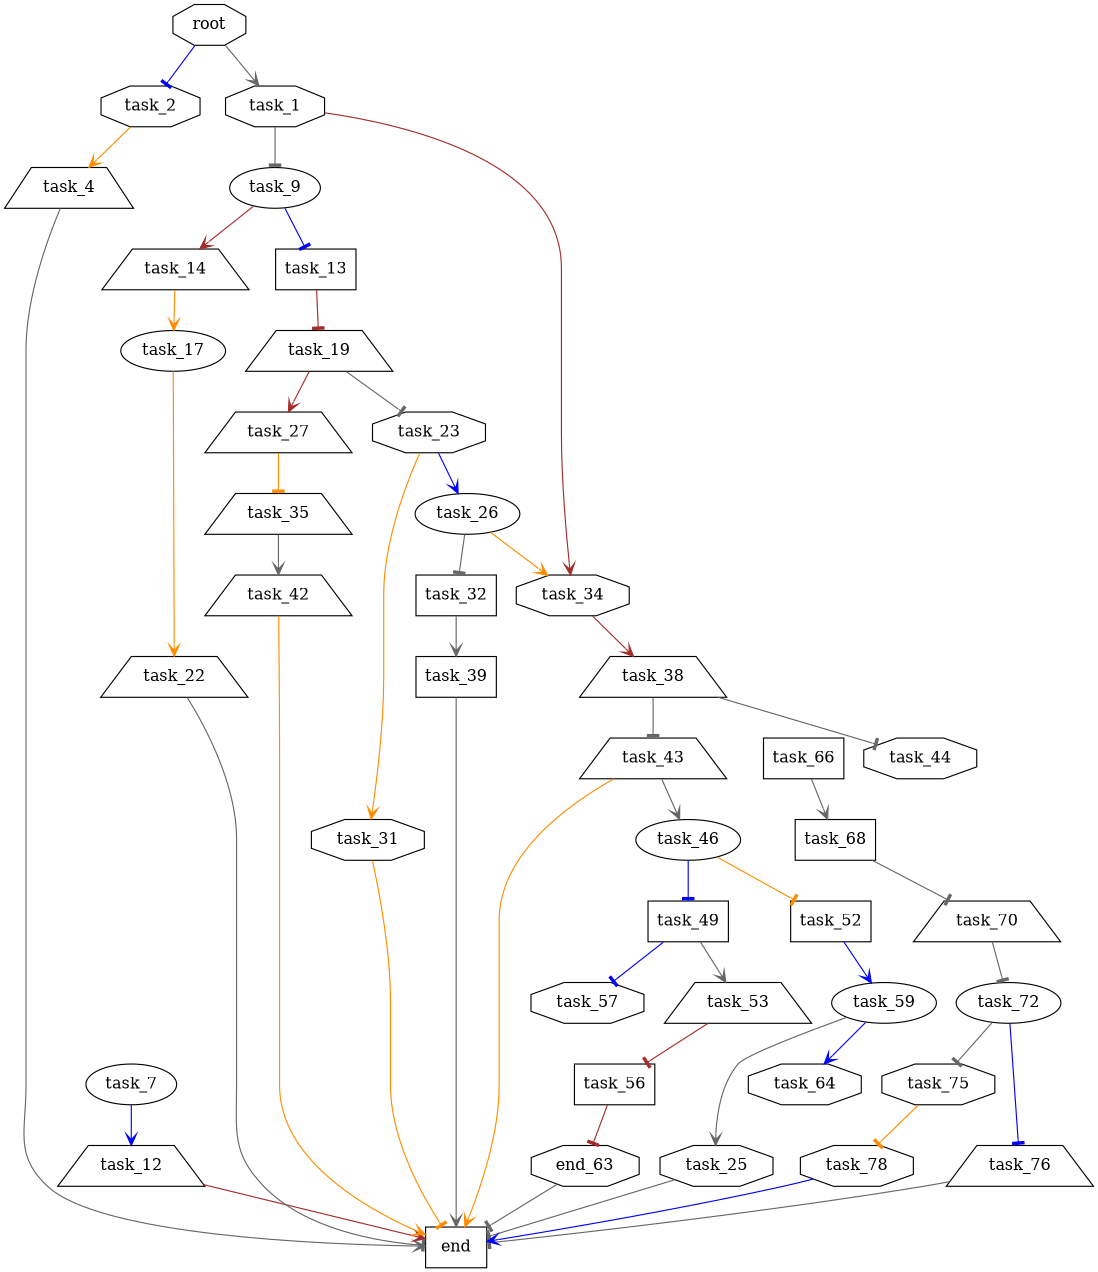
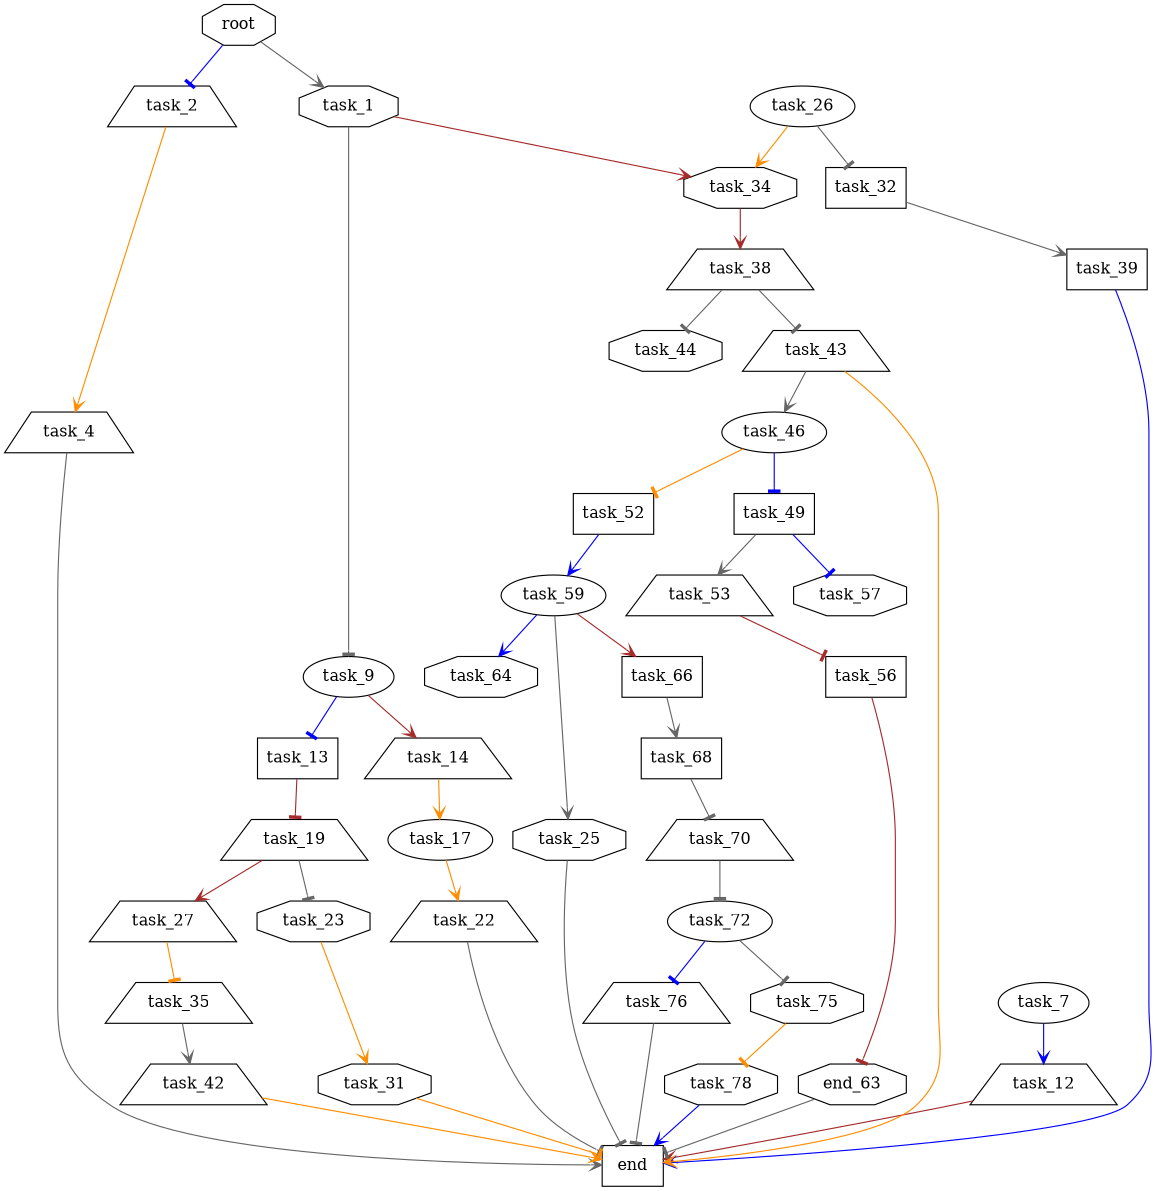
node "task_2": shape octagon -> trapezium
edge "task_23" -> "task_26": removed
edge "task_59" -> "task_66": added
edge "task_39" -> "end": color gray40 -> blue
